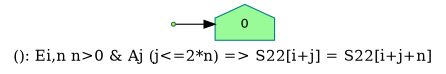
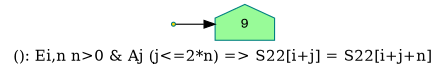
node "0": label "0" -> "9"
